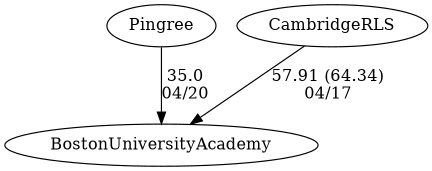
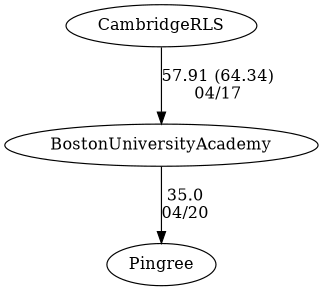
edge "Pingree" -> "BostonUniversityAcademy": reversed
